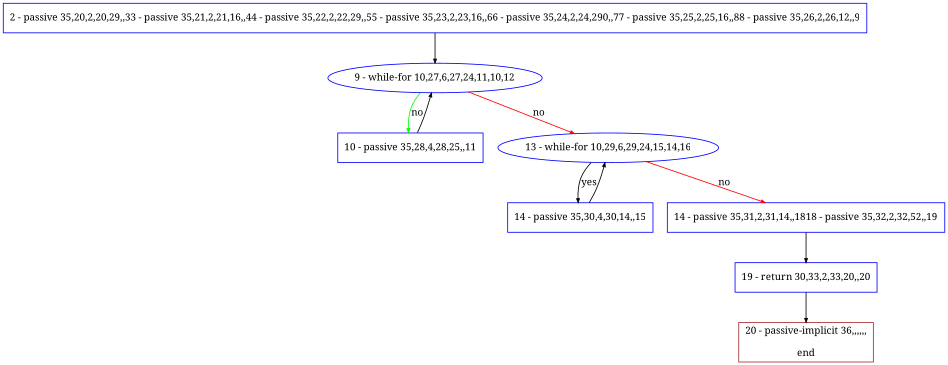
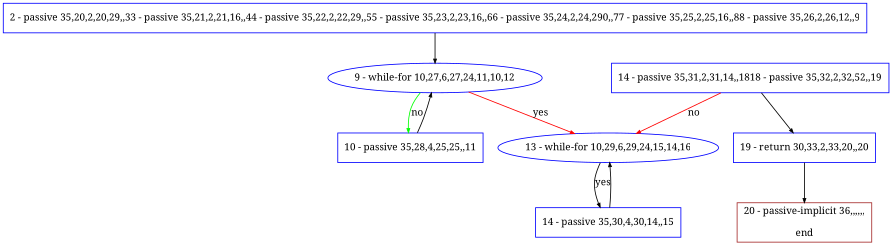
edge "9 - while-for 10,27,6,27,24,11,10,12" -> "13 - while-for 10,29,6,29,24,15,14,16": label "no" -> "yes"
node "10 - passive 35,28,4,28,25,,11": label "10 - passive 35,28,4,28,25,,11" -> "10 - passive 35,28,4,25,25,,11"
edge "13 - while-for 10,29,6,29,24,15,14,16" -> "14 - passive 35,31,2,31,14,,1818 - passive 35,32,2,32,52,,19": reversed
